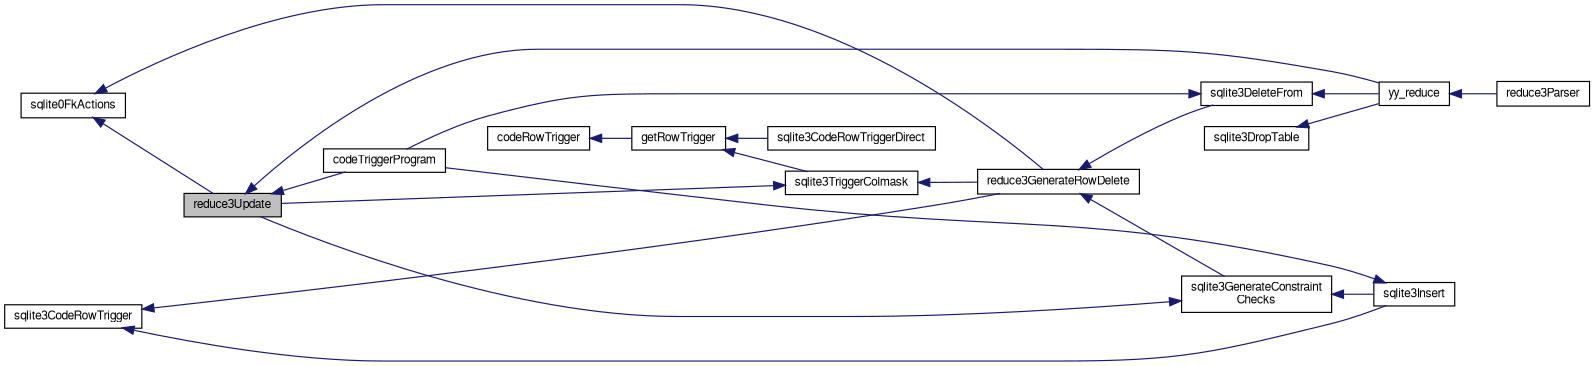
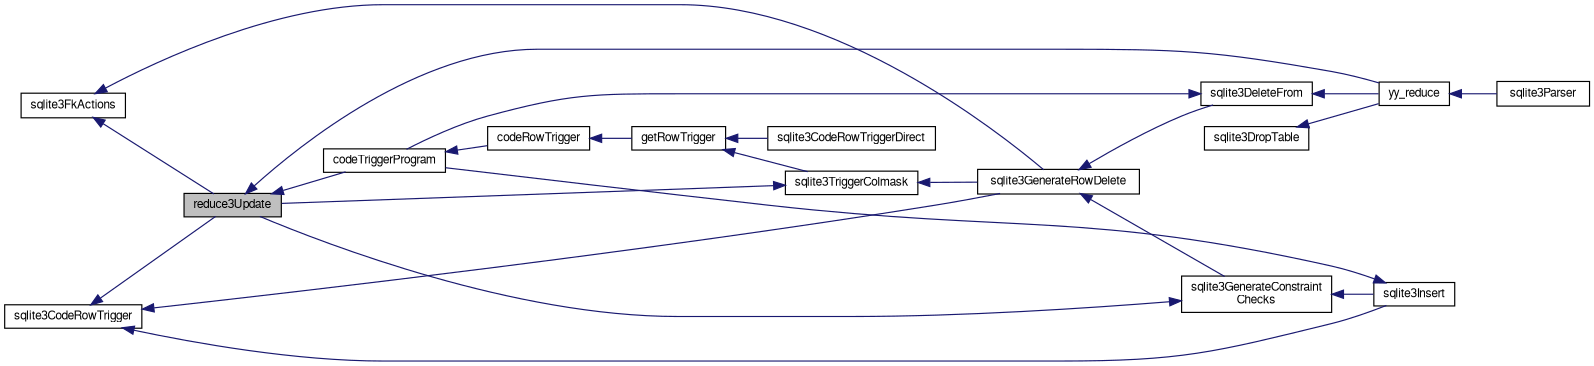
node "reduce3Parser": label "reduce3Parser" -> "sqlite3Parser"
node "sqlite0FkActions": label "sqlite0FkActions" -> "sqlite3FkActions"
edge "codeRowTrigger" -> "codeTriggerProgram": added
node "reduce3GenerateRowDelete": label "reduce3GenerateRowDelete" -> "sqlite3GenerateRowDelete"
edge "reduce3Update" -> "sqlite3CodeRowTrigger": added
